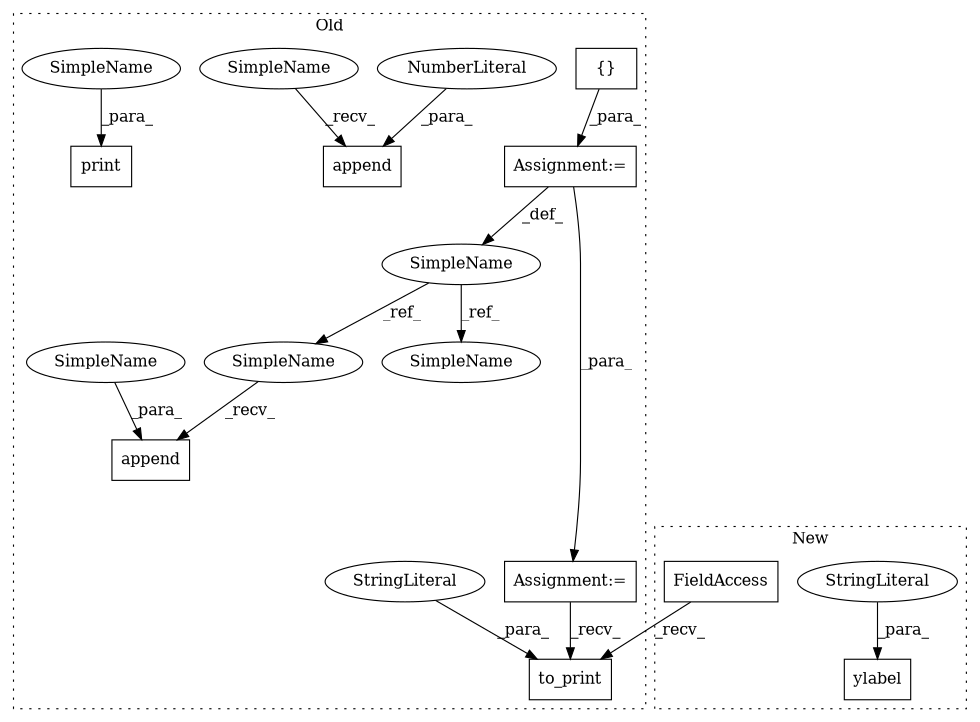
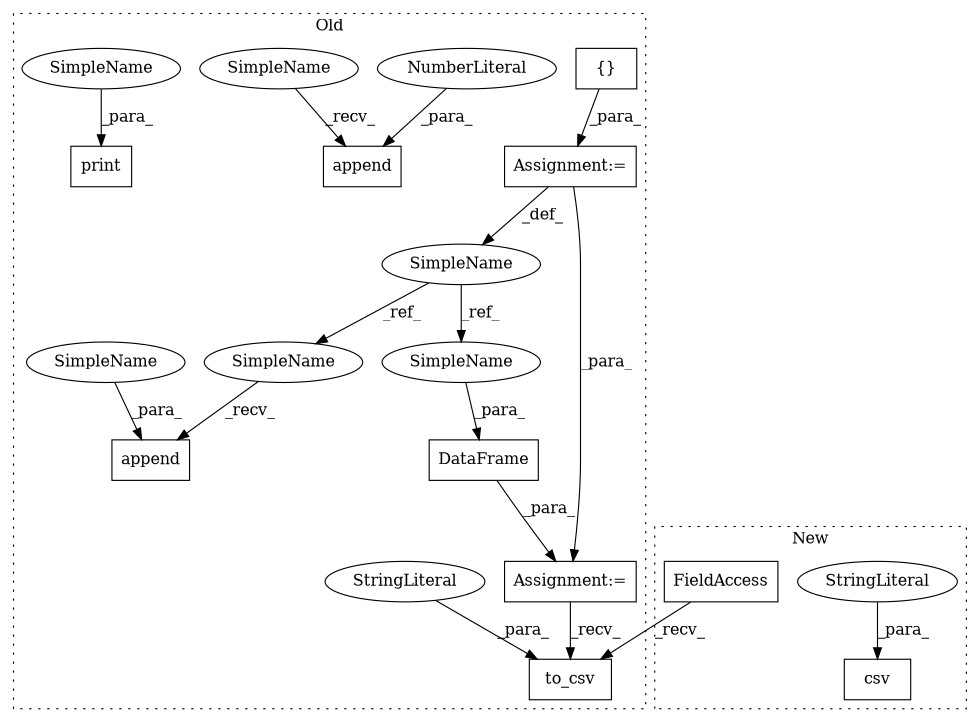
node "DataFrame": added
node "to_print": label "to_print" -> "to_csv"
node "ylabel": label "ylabel" -> "csv"
